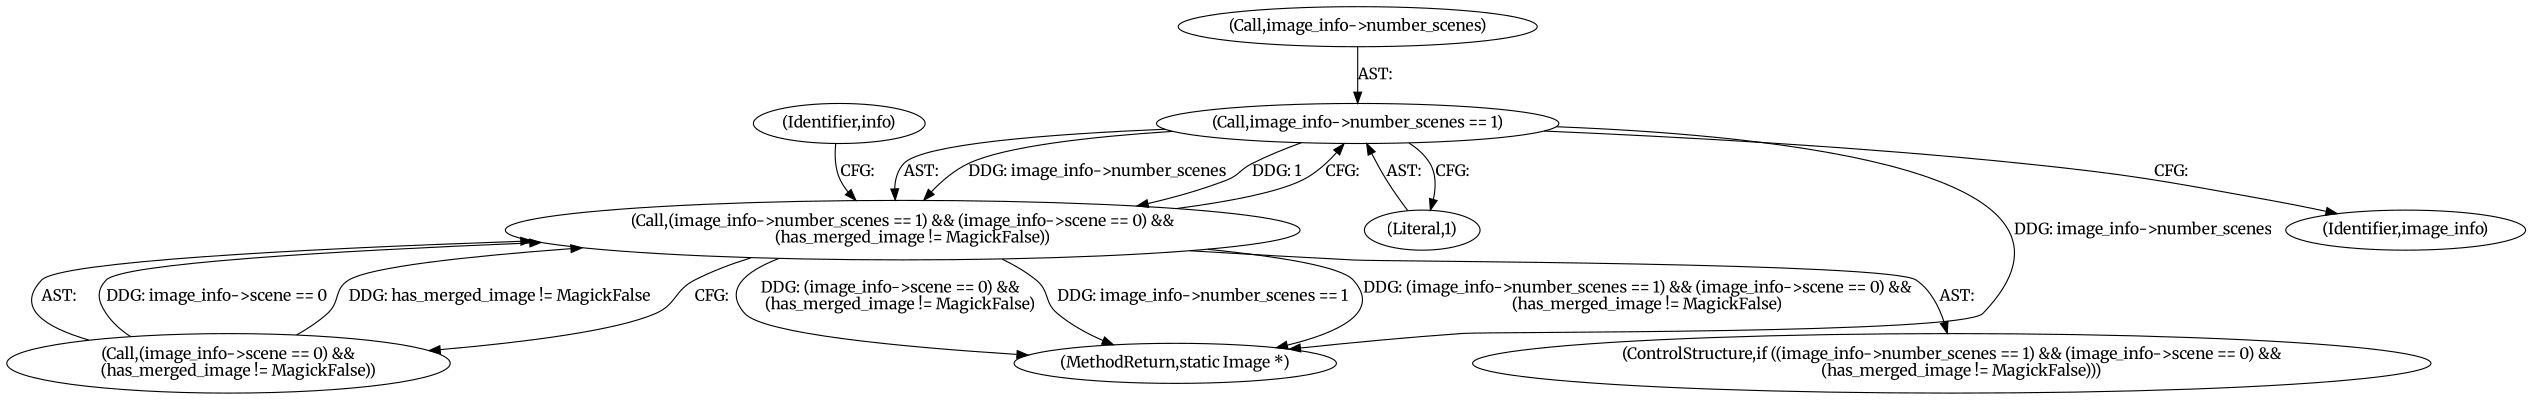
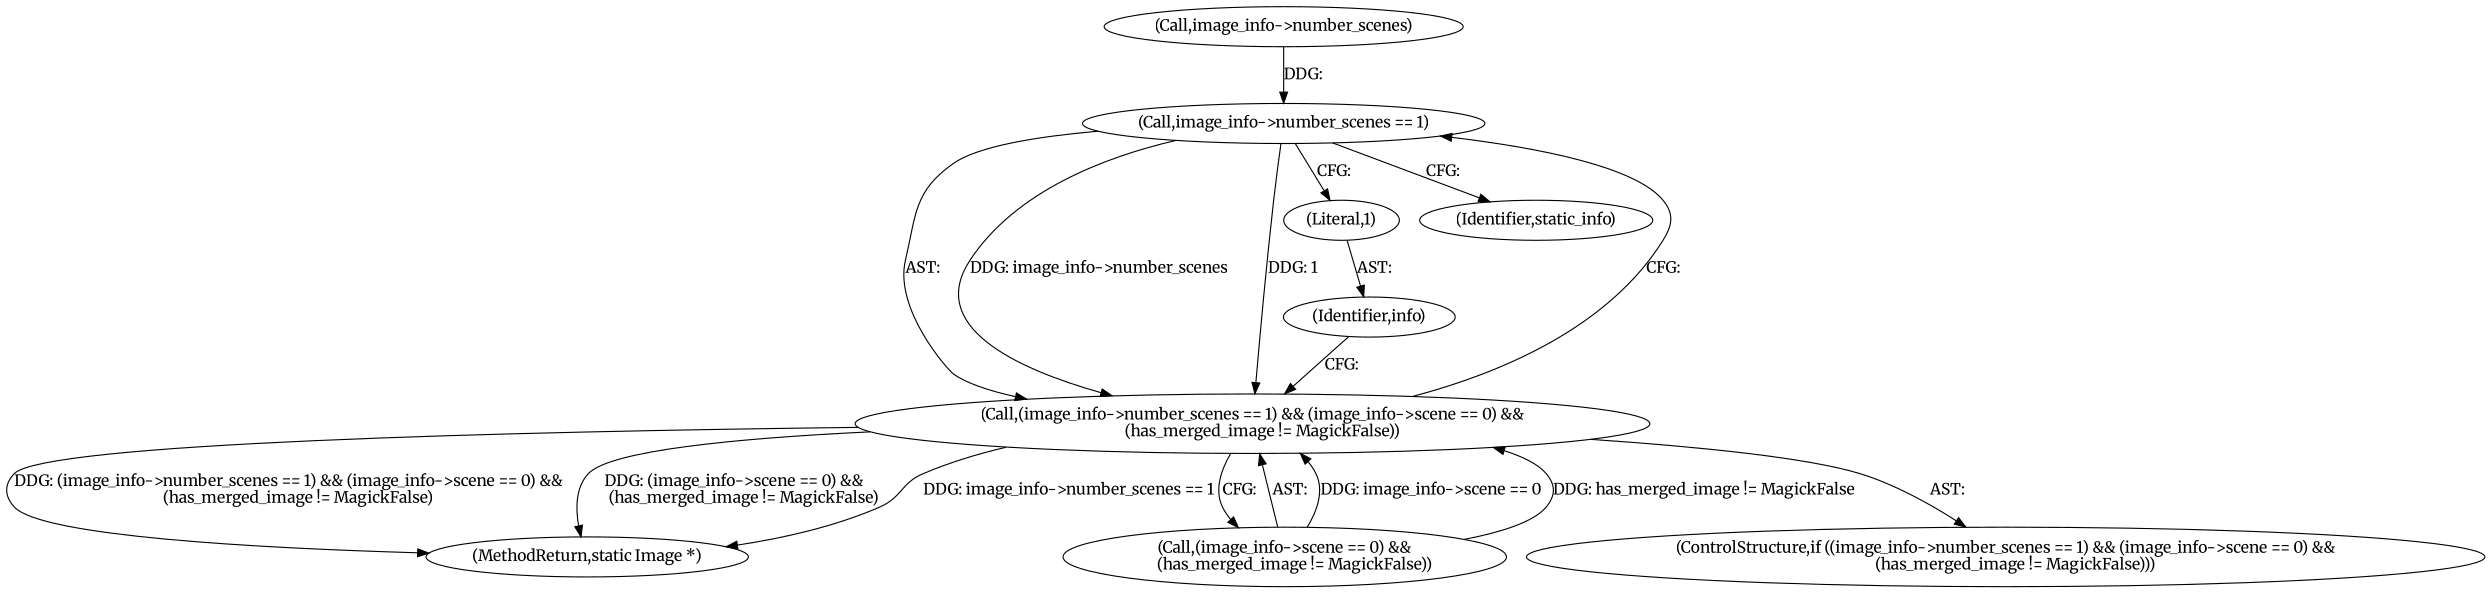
edge "(Call,image_info->number_scenes)" -> "(Call,image_info->number_scenes == 1)": label "AST: " -> "DDG: "
edge "(Literal,1)" -> "(Call,image_info->number_scenes == 1)": now "(Literal,1)" -> "(Identifier,info)"
node "(Identifier,image_info)": label "(Identifier,image_info)" -> "(Identifier,static_info)"
edge "(Call,image_info->number_scenes == 1)" -> "(MethodReturn,static Image *)": removed, label "DDG: image_info->number_scenes"
